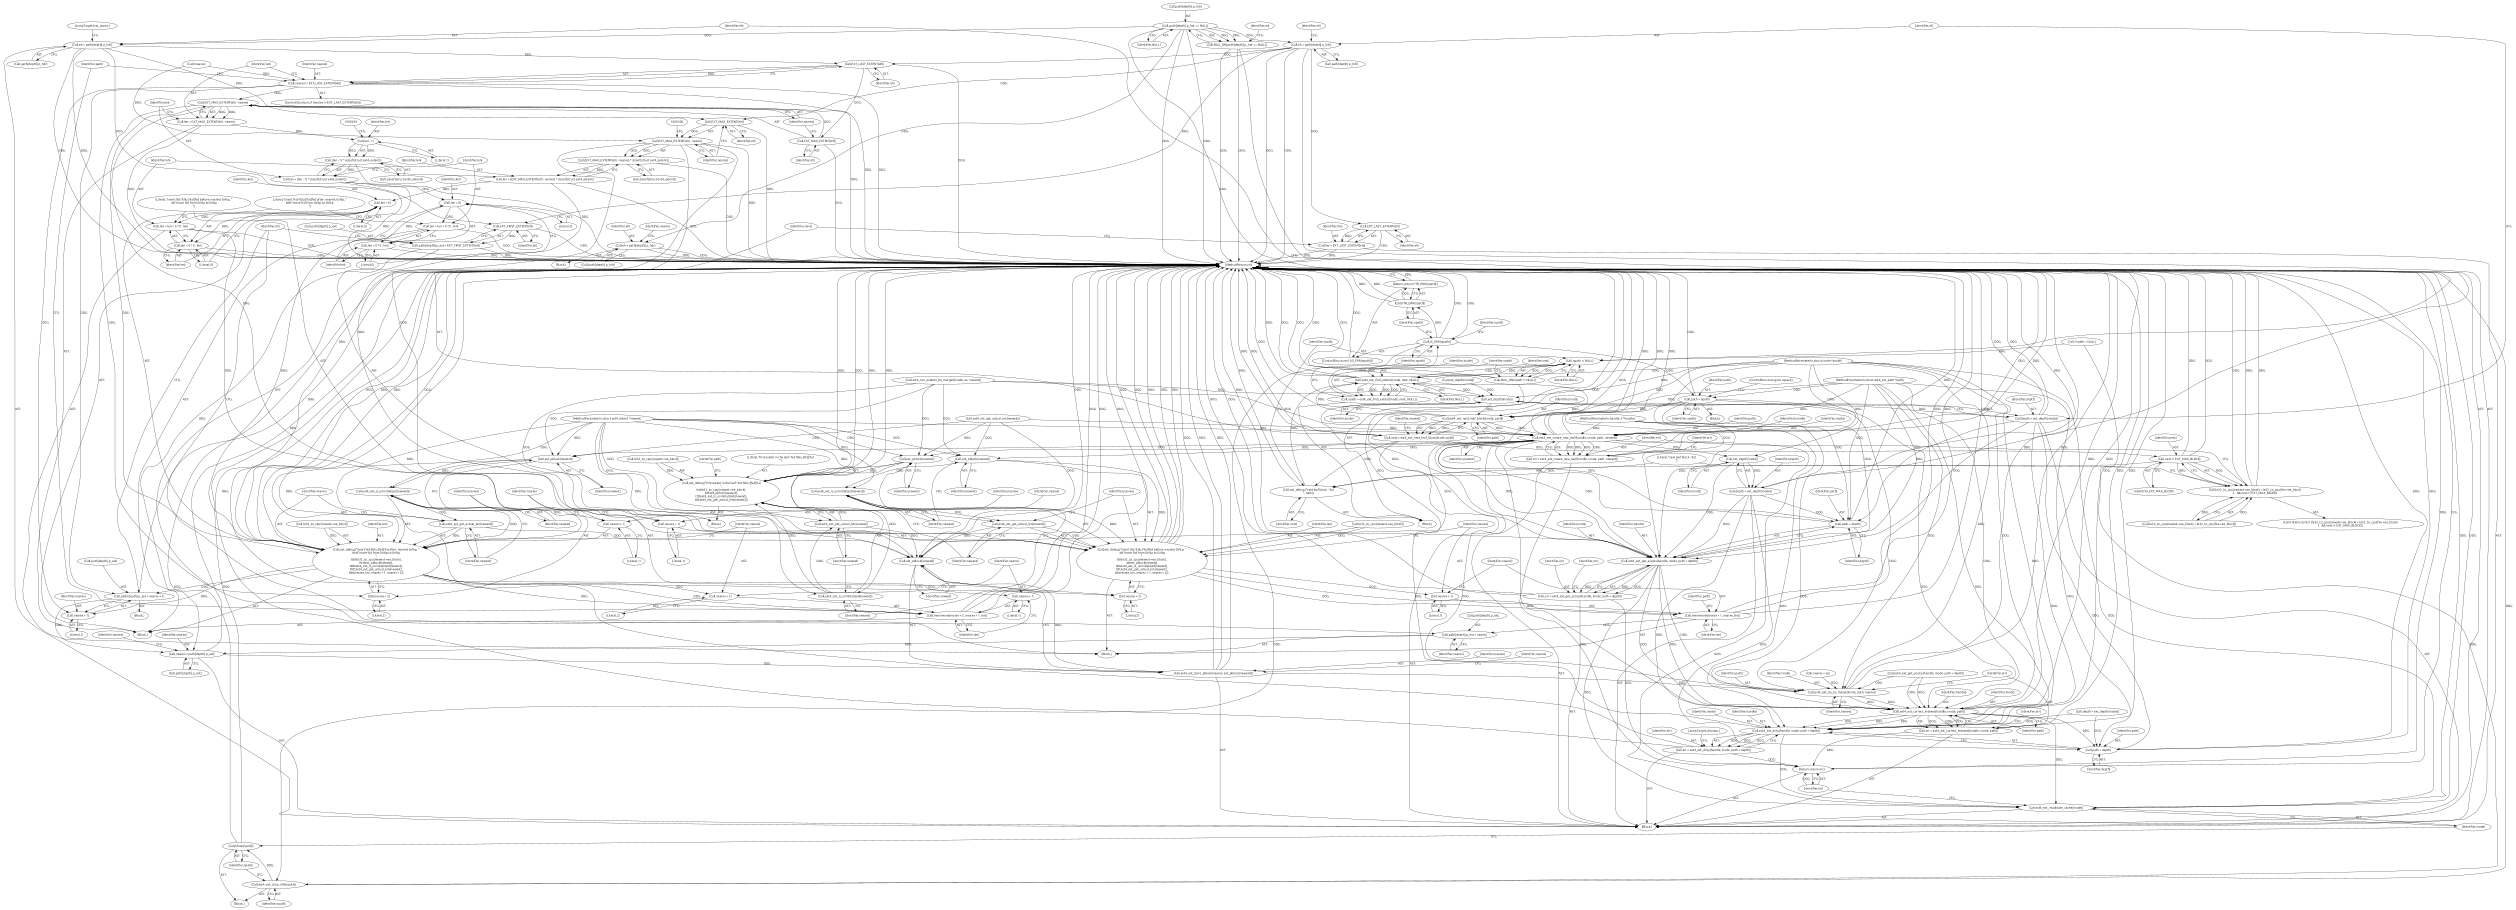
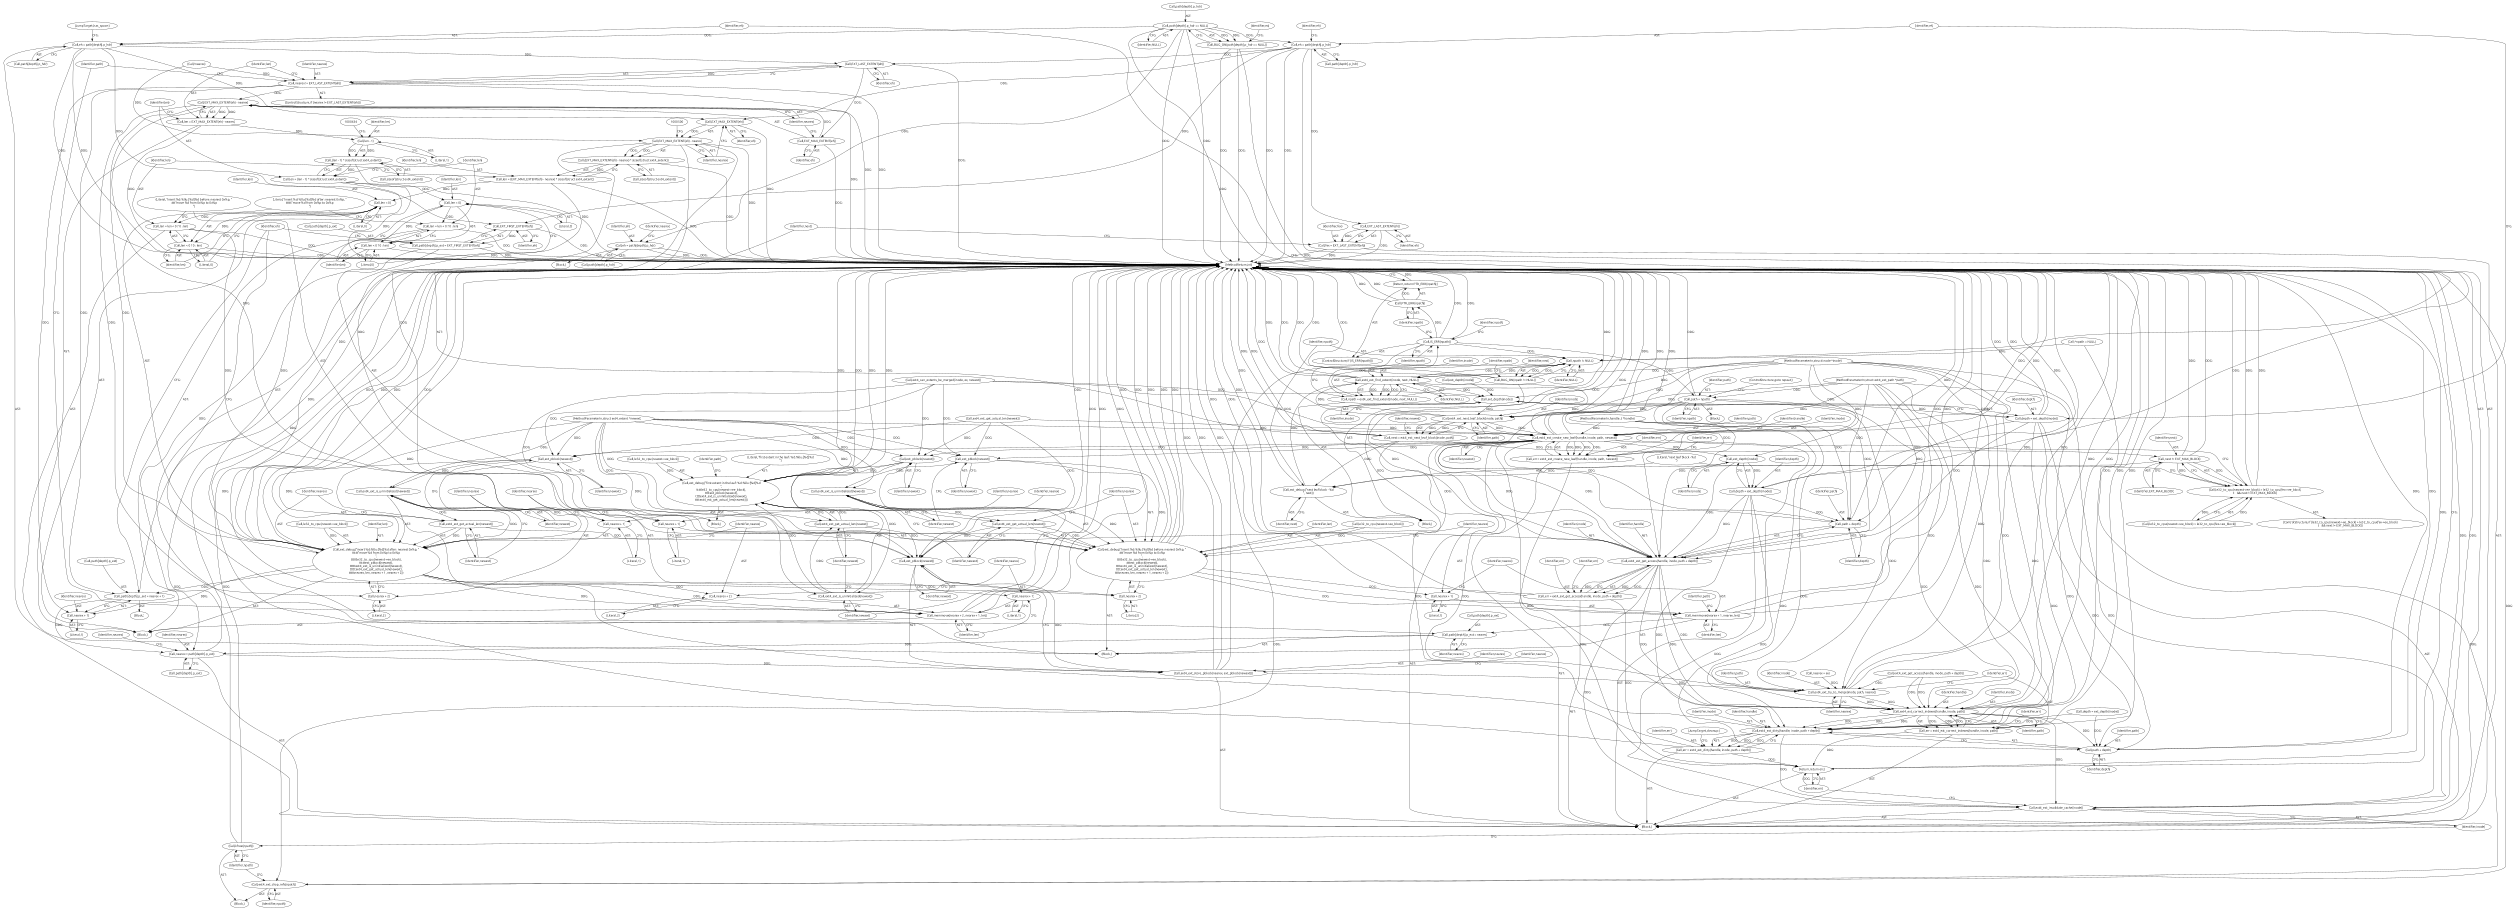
edge "(ControlStructure,if (IS_ERR(npath)))" -> "(MethodReturn,int)": now "(Call,npath = ext4_ext_find_extent(inode, next, NULL))" -> "(MethodReturn,int)"
edge "(Return,return PTR_ERR(npath);)" -> "(Call,PTR_ERR(npath))": removed, label "CFG:"
edge "(Call,IS_ERR(npath))" -> "(Call,npath != NULL)": added, label "DDG:"
edge "(Call,ext4_ext_drop_refs(npath))" -> "(Call,kfree(npath))": removed, label "DDG:"
